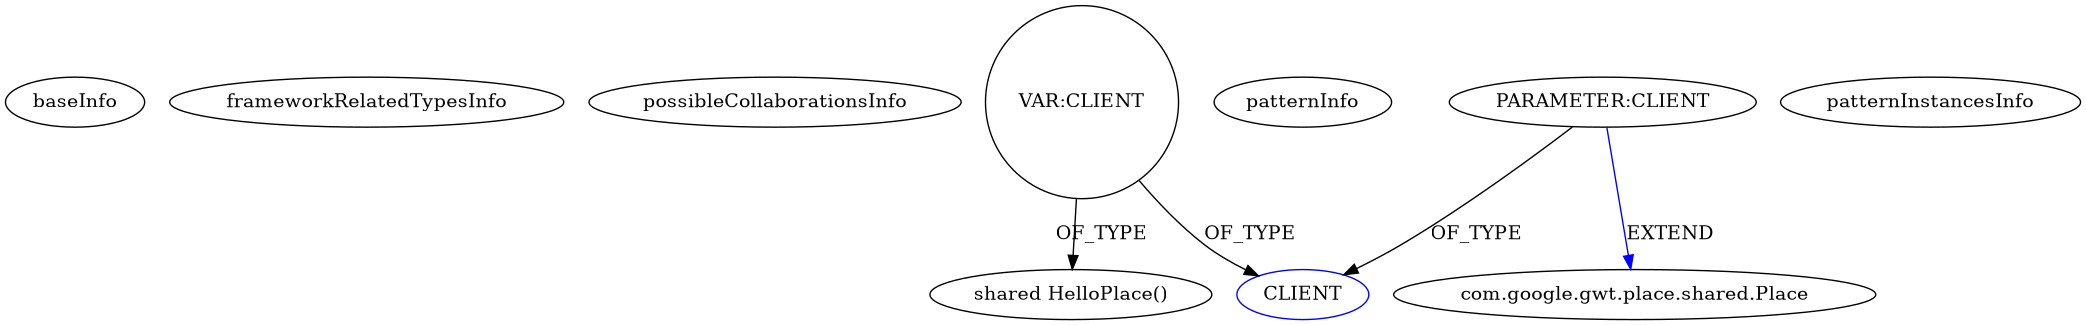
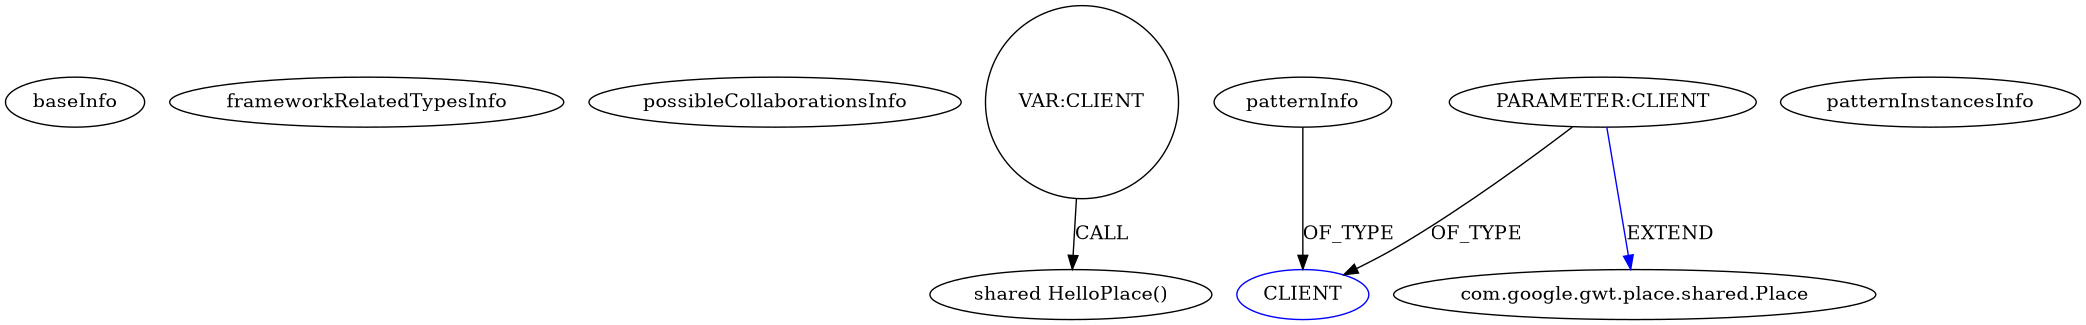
edge "VAR:CLIENT" -> "CLIENT": now "patternInfo" -> "CLIENT"
edge "VAR:CLIENT" -> "shared HelloPlace()": label "OF_TYPE" -> "CALL"
